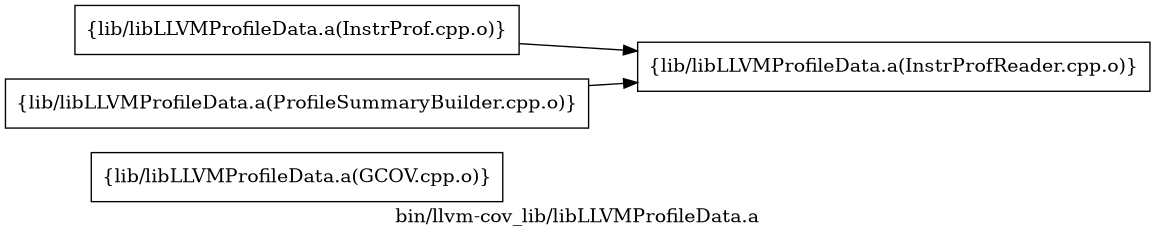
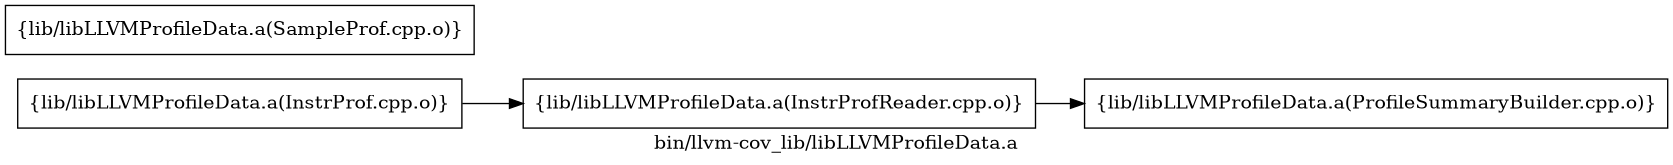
node "{lib/libLLVMProfileData.a(SampleProf.cpp.o)}": added
edge "{lib/libLLVMProfileData.a(ProfileSummaryBuilder.cpp.o)}" -> "{lib/libLLVMProfileData.a(InstrProfReader.cpp.o)}": reversed
node "{lib/libLLVMProfileData.a(GCOV.cpp.o)}": removed
